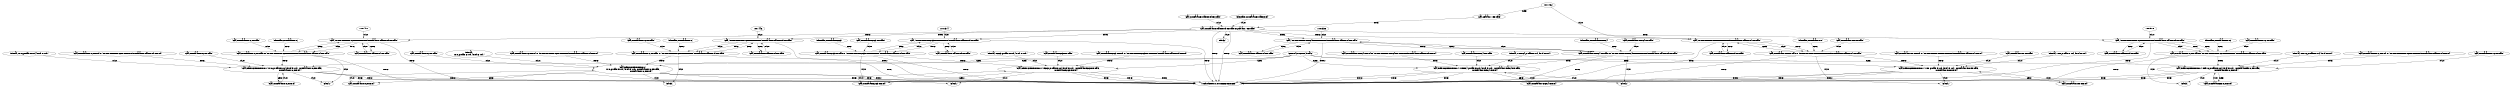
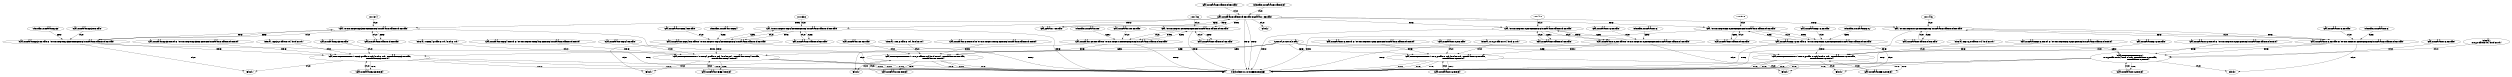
edge "1001482" -> "(Call,pParam->eProfile)": now "(Call,m_sParamProfileLevel.eProfile = pParam->eProfile)" -> "(Call,pParam->eProfile)"
